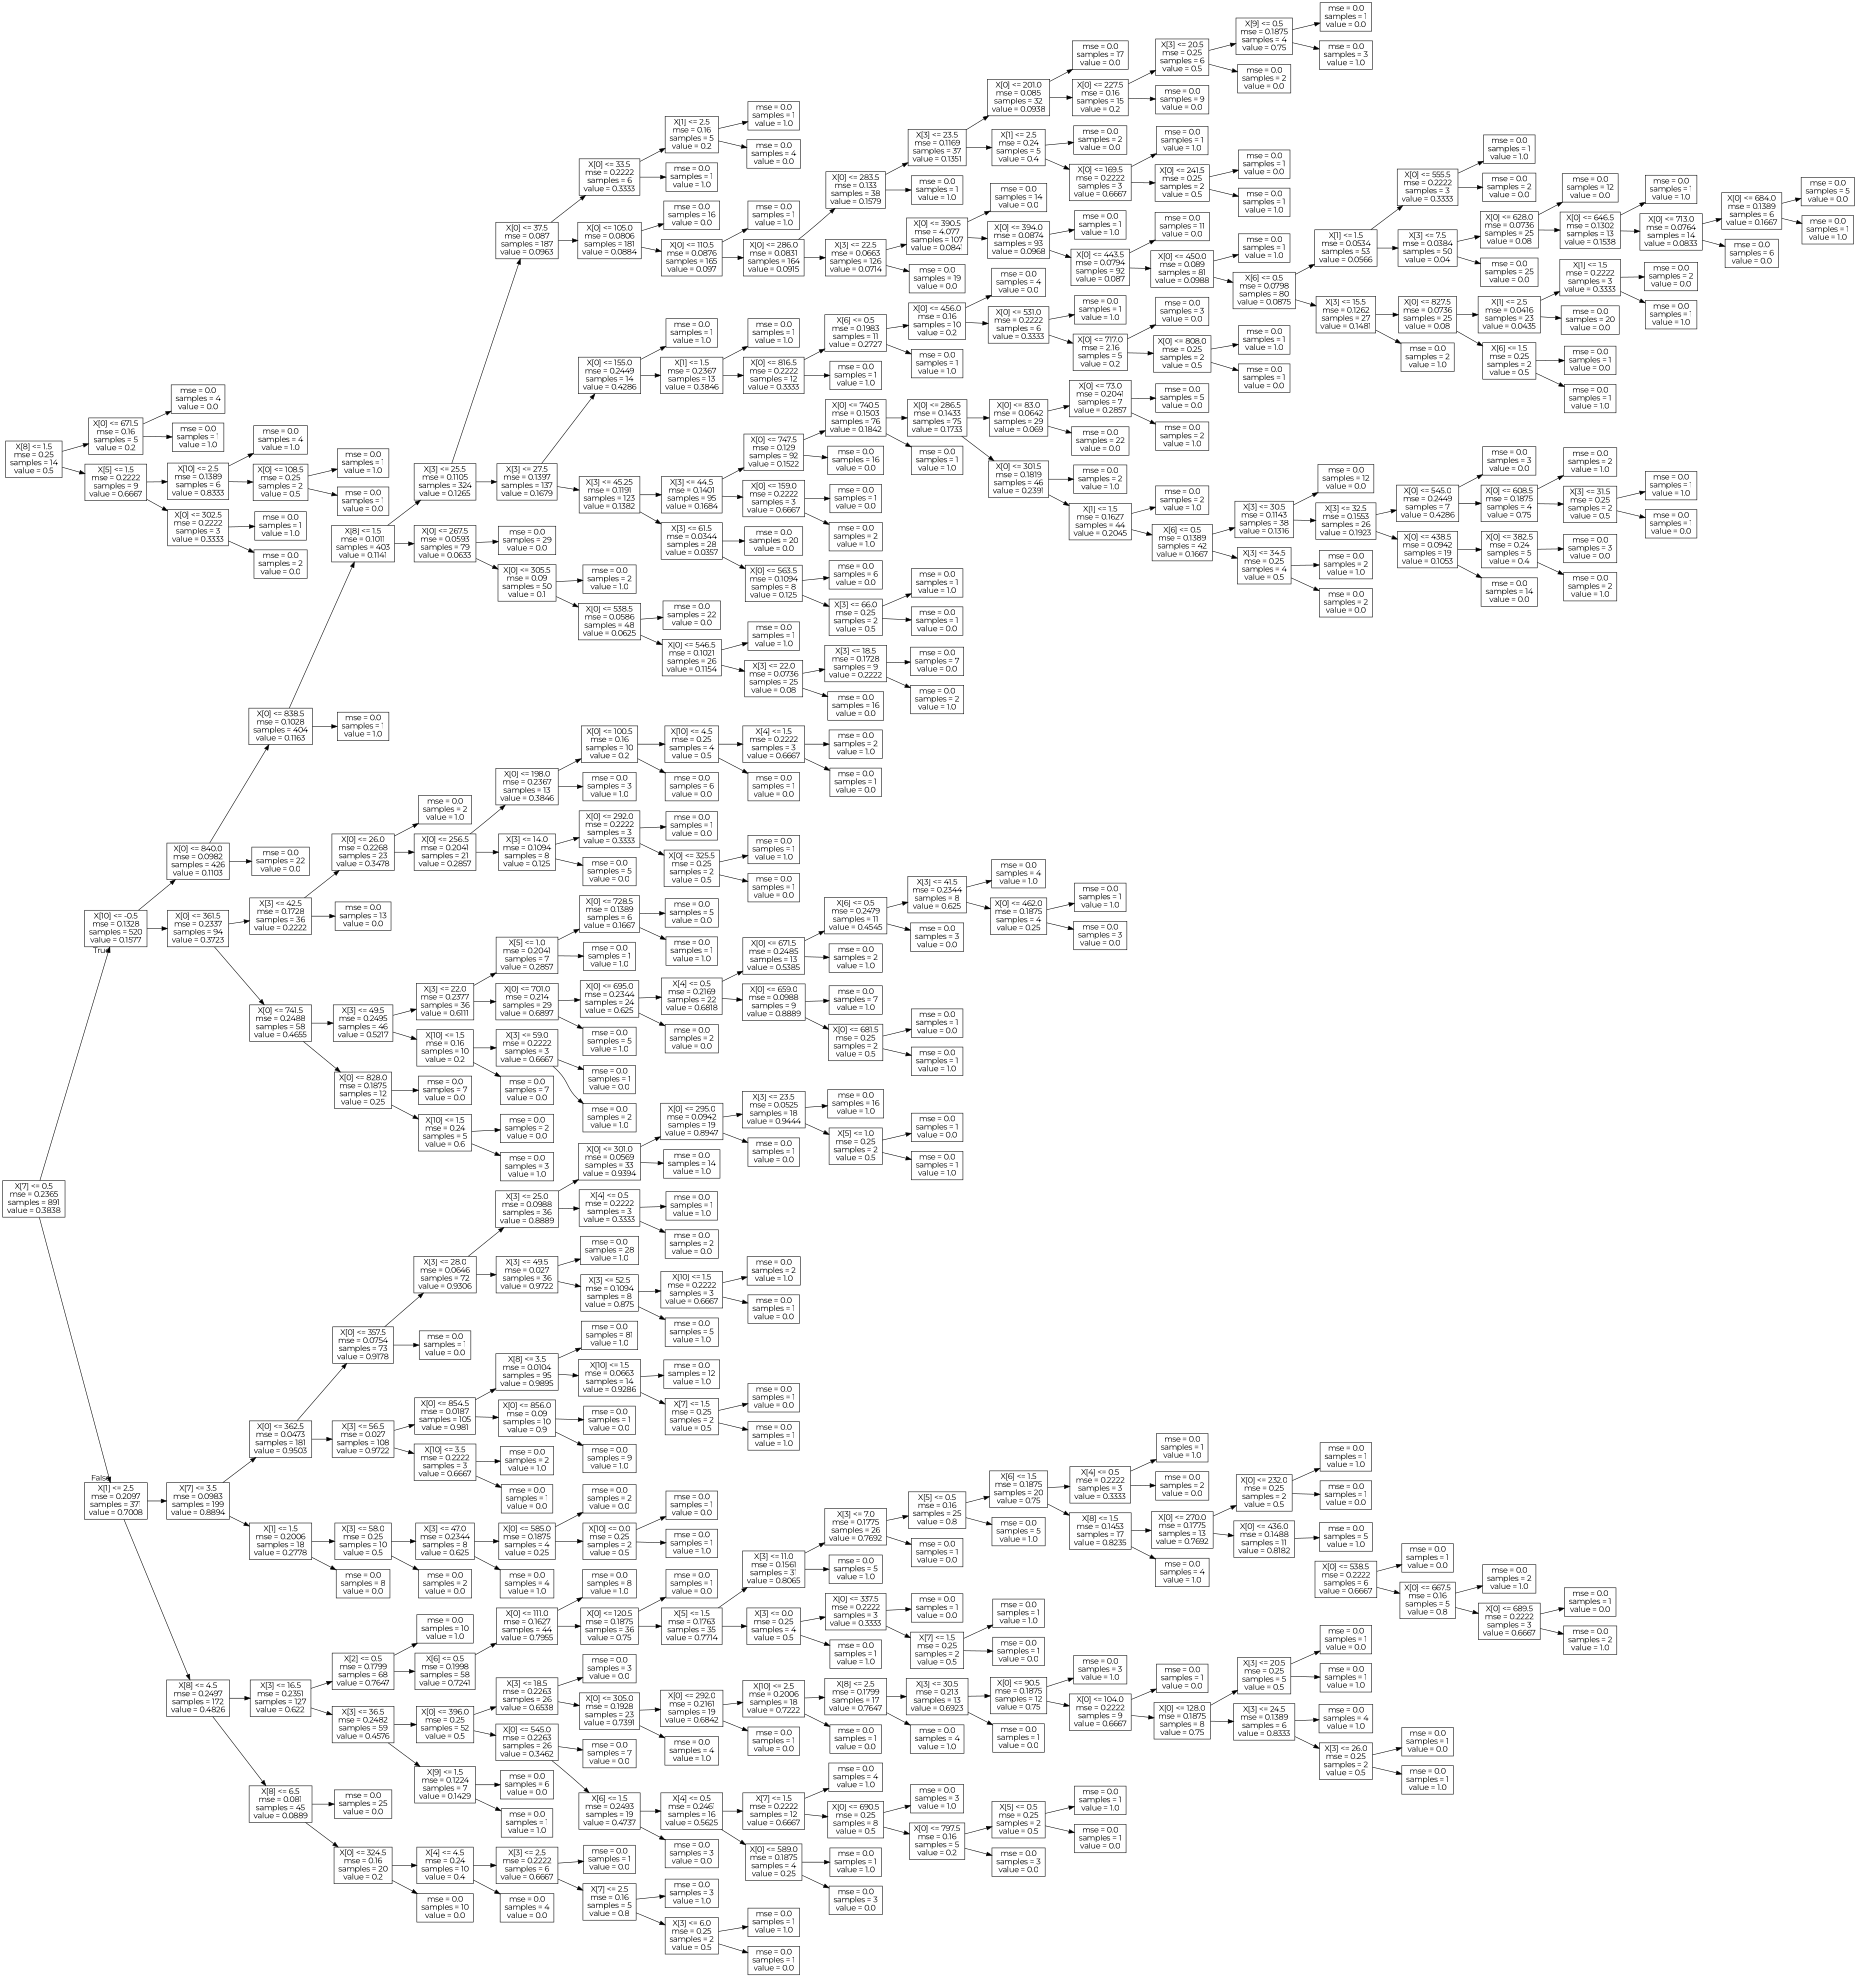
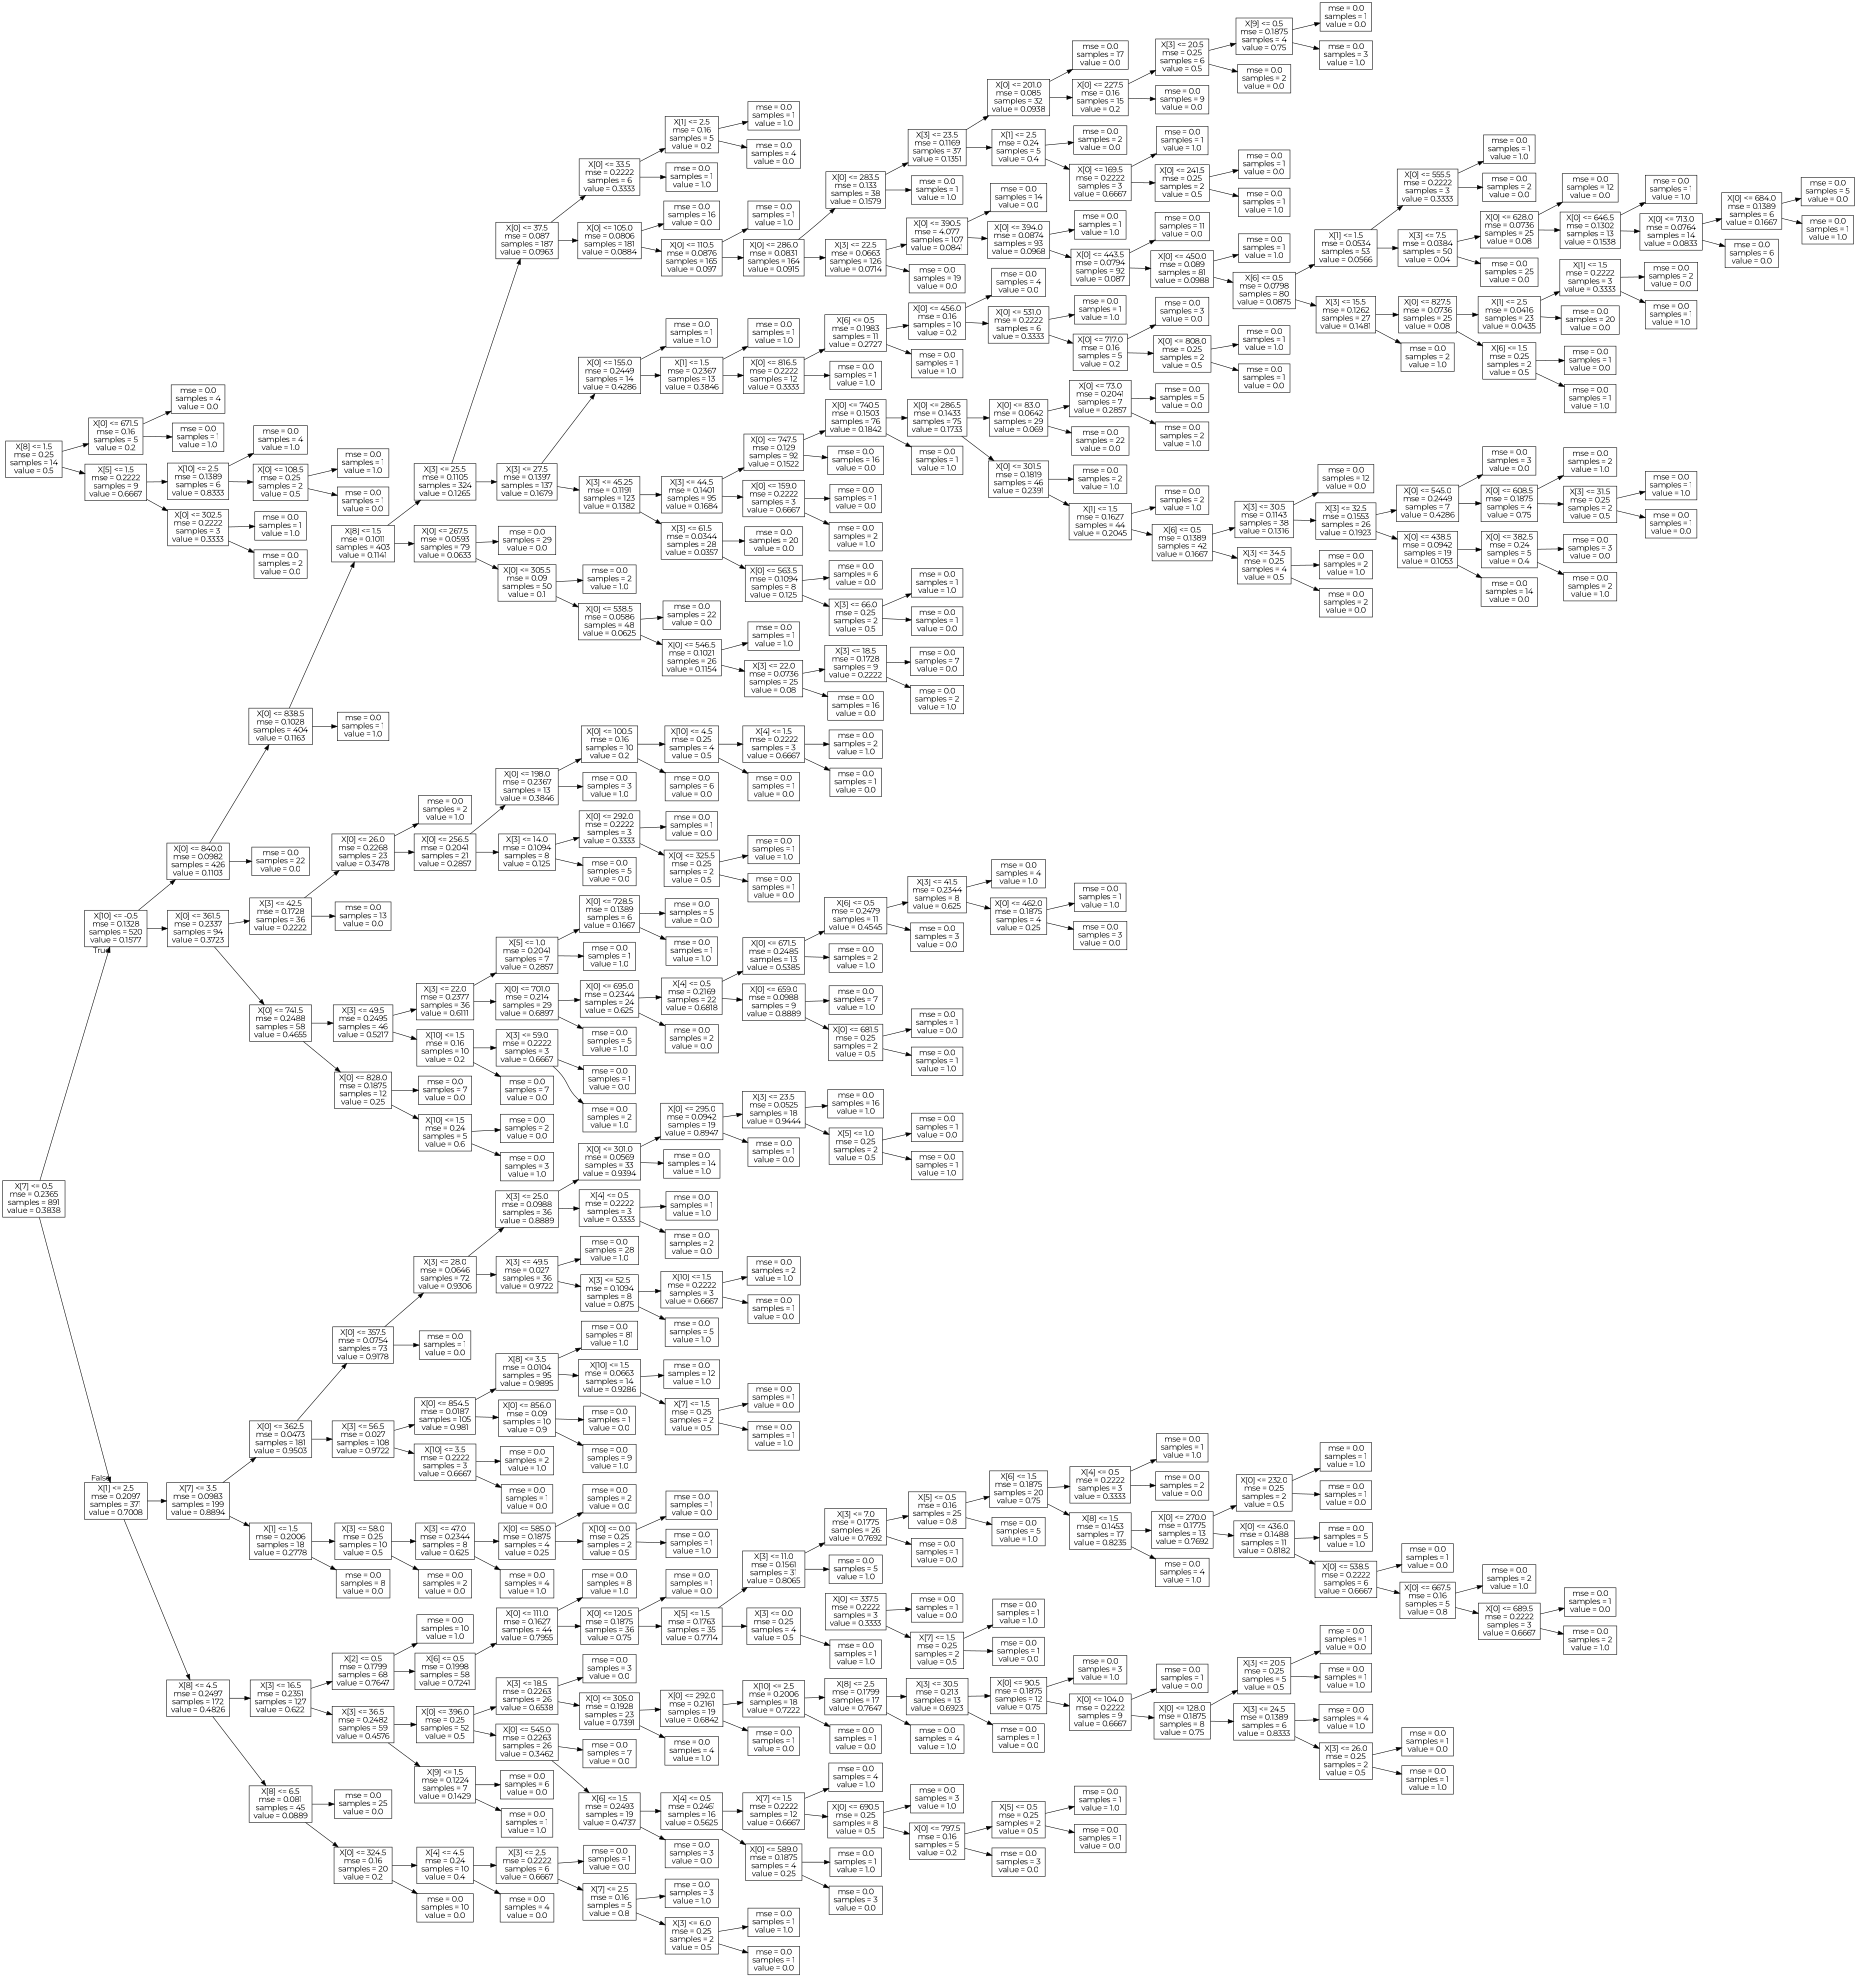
node "X[0] <= 717.0 mse = 2.16 samples = 5 value = 0.2": label "X[0] <= 717.0 mse = 2.16 samples = 5 value = 0.2" -> "X[0] <= 717.0 mse = 0.16 samples = 5 value = 0.2"
edge "X[0] <= 436.0 mse = 0.1488 samples = 11 value = 0.8182" -> "X[0] <= 538.5 mse = 0.2222 samples = 6 value = 0.6667": added
edge "X[3] <= 0.0 mse = 0.25 samples = 4 value = 0.5" -> "X[0] <= 337.5 mse = 0.2222 samples = 3 value = 0.3333": removed
